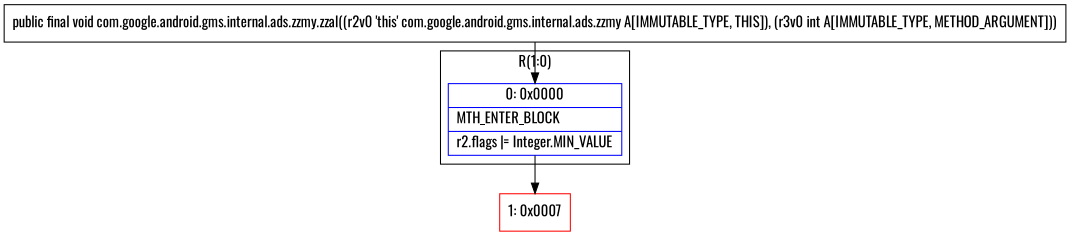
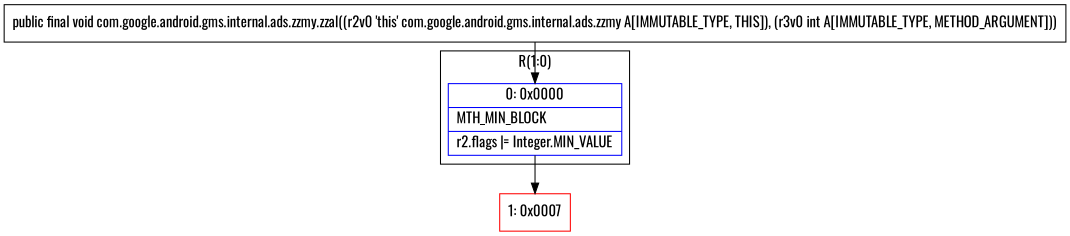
node "0: 0x0000": text "MTH_ENTER_BLOCK" -> "MTH_MIN_BLOCK"
